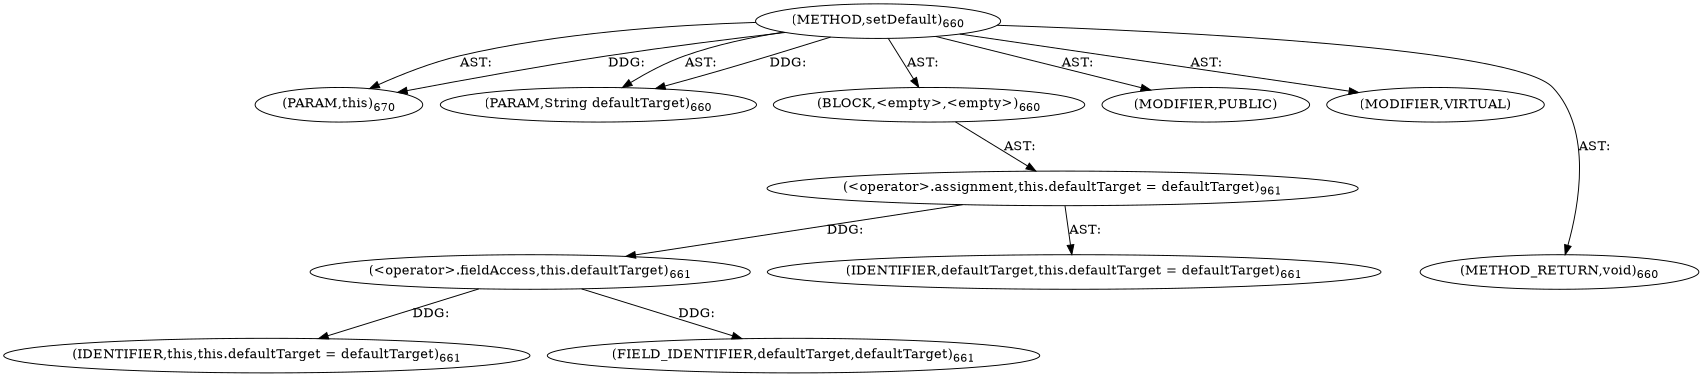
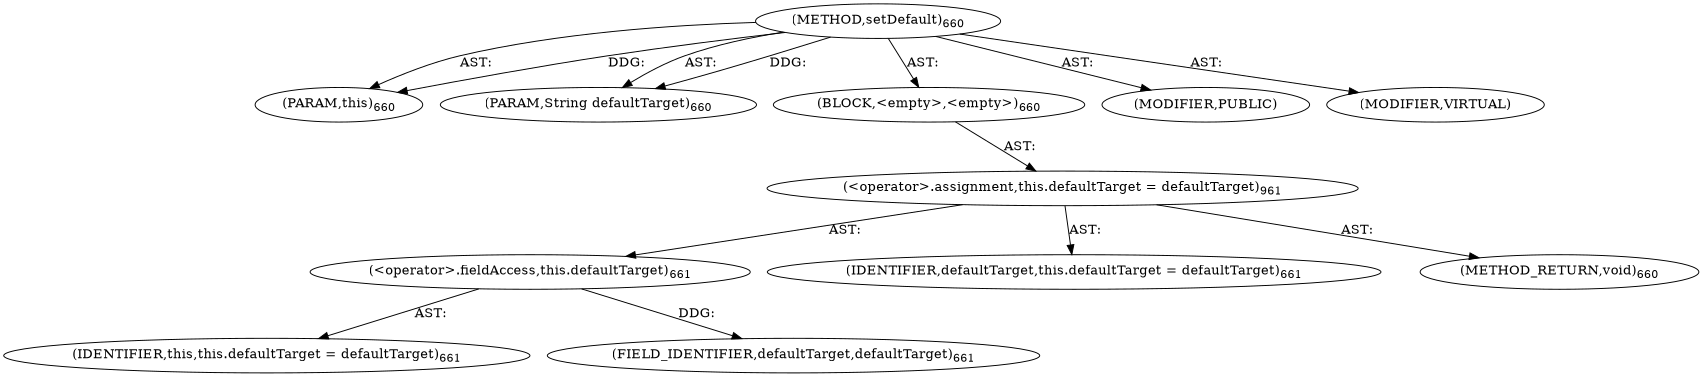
edge "(METHOD,setDefault)" -> "(METHOD_RETURN,void)": now "(<operator>.assignment,this.defaultTarget = defaultTarget)" -> "(METHOD_RETURN,void)"
node "(PARAM,this)": text "670" -> "660"
edge "(<operator>.assignment,this.defaultTarget = defaultTarget)" -> "(<operator>.fieldAccess,this.defaultTarget)": label "DDG: " -> "AST: "
edge "(<operator>.fieldAccess,this.defaultTarget)" -> "(IDENTIFIER,this,this.defaultTarget = defaultTarget)": label "DDG: " -> "AST: "
